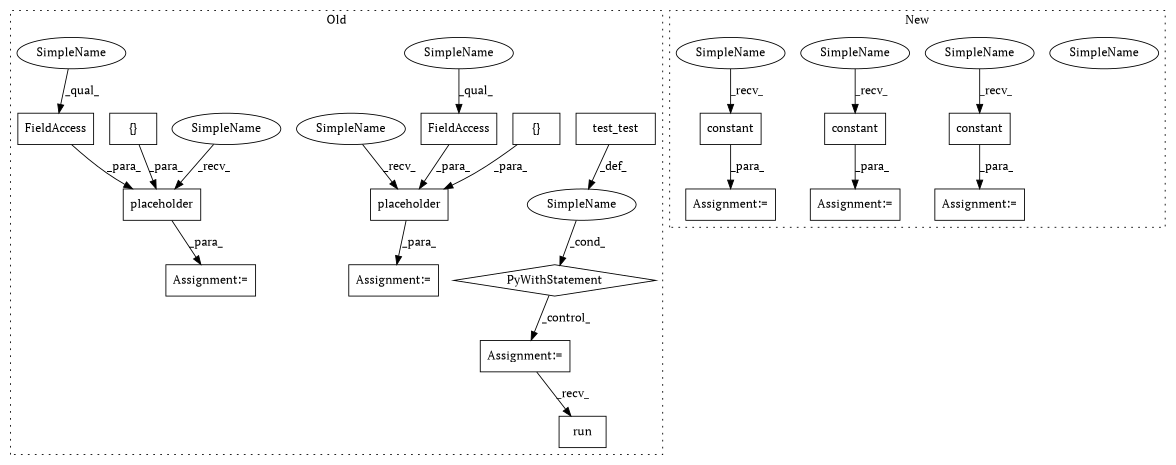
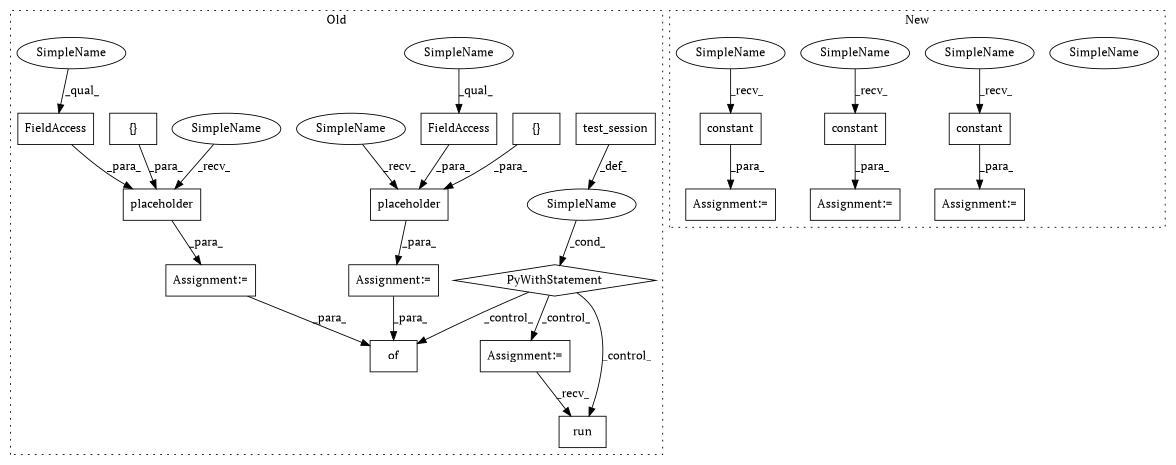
node "test_test": label "test_test" -> "test_session"
edge "PyWithStatement" -> "run": added, label "_control_"
node "of": added
